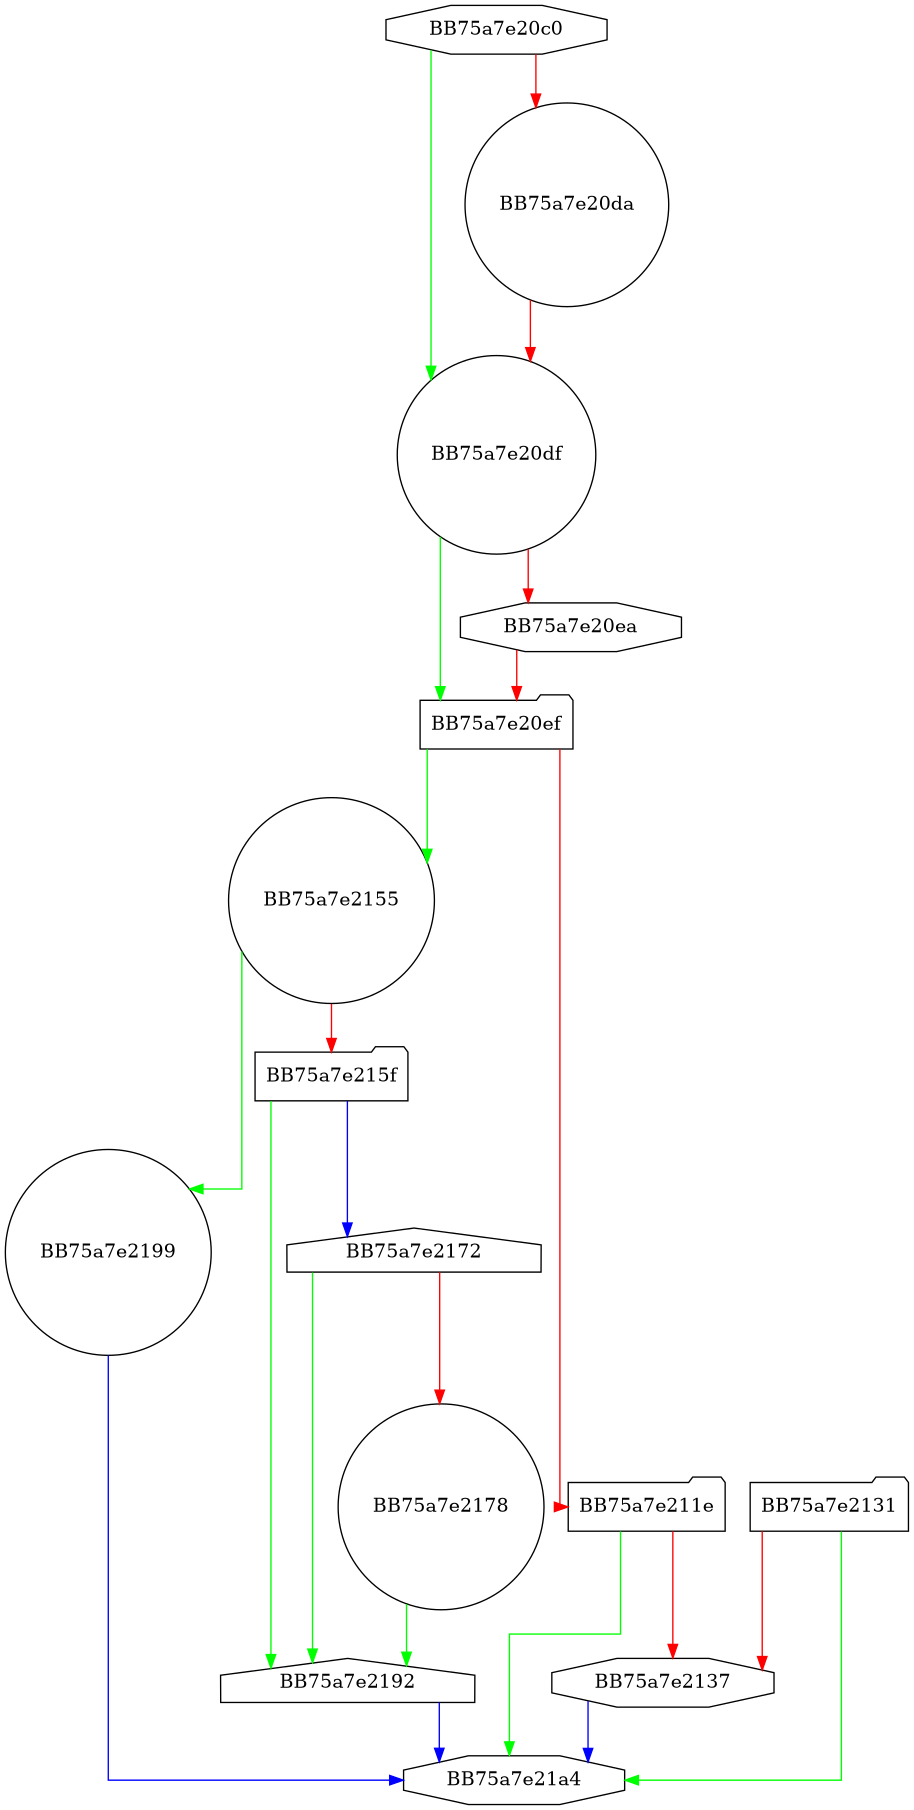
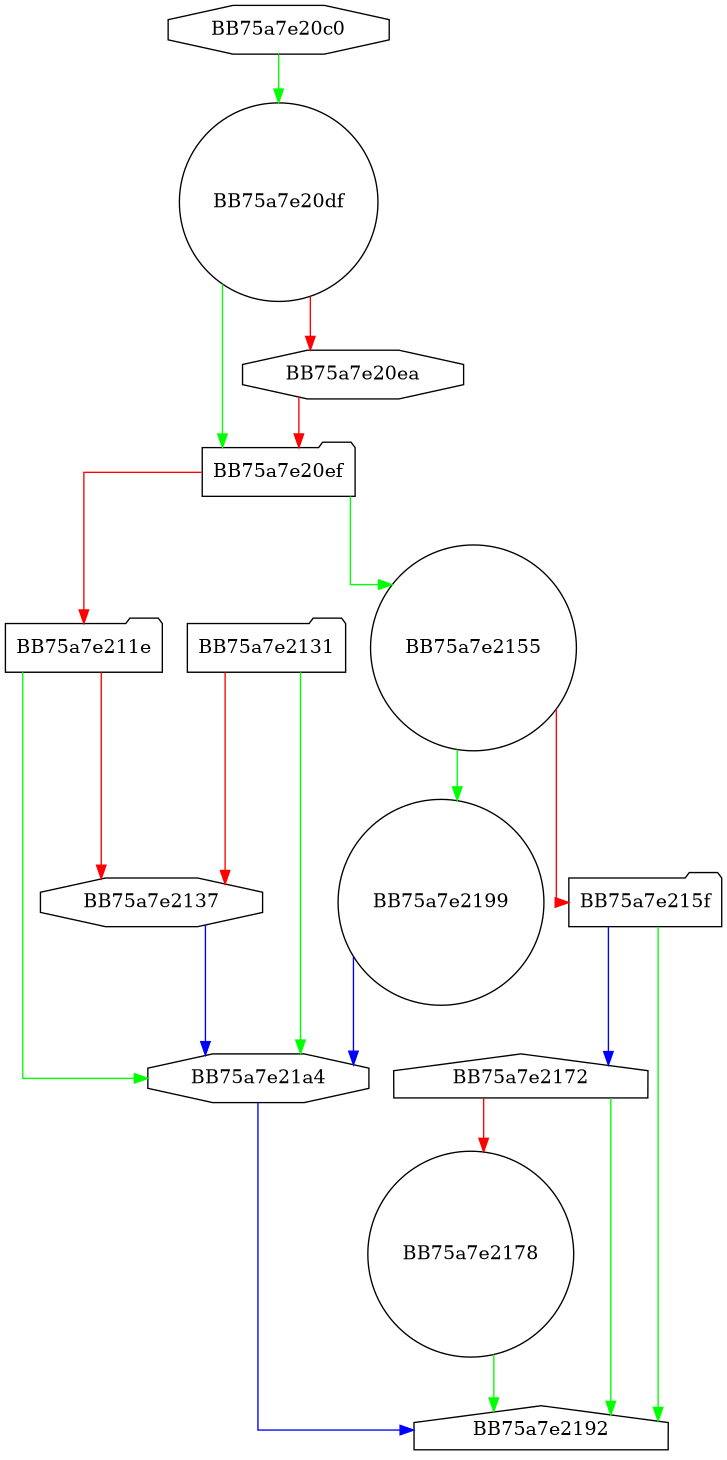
node "BB75a7e20da": removed
edge "BB75a7e2192" -> "BB75a7e21a4": reversed
